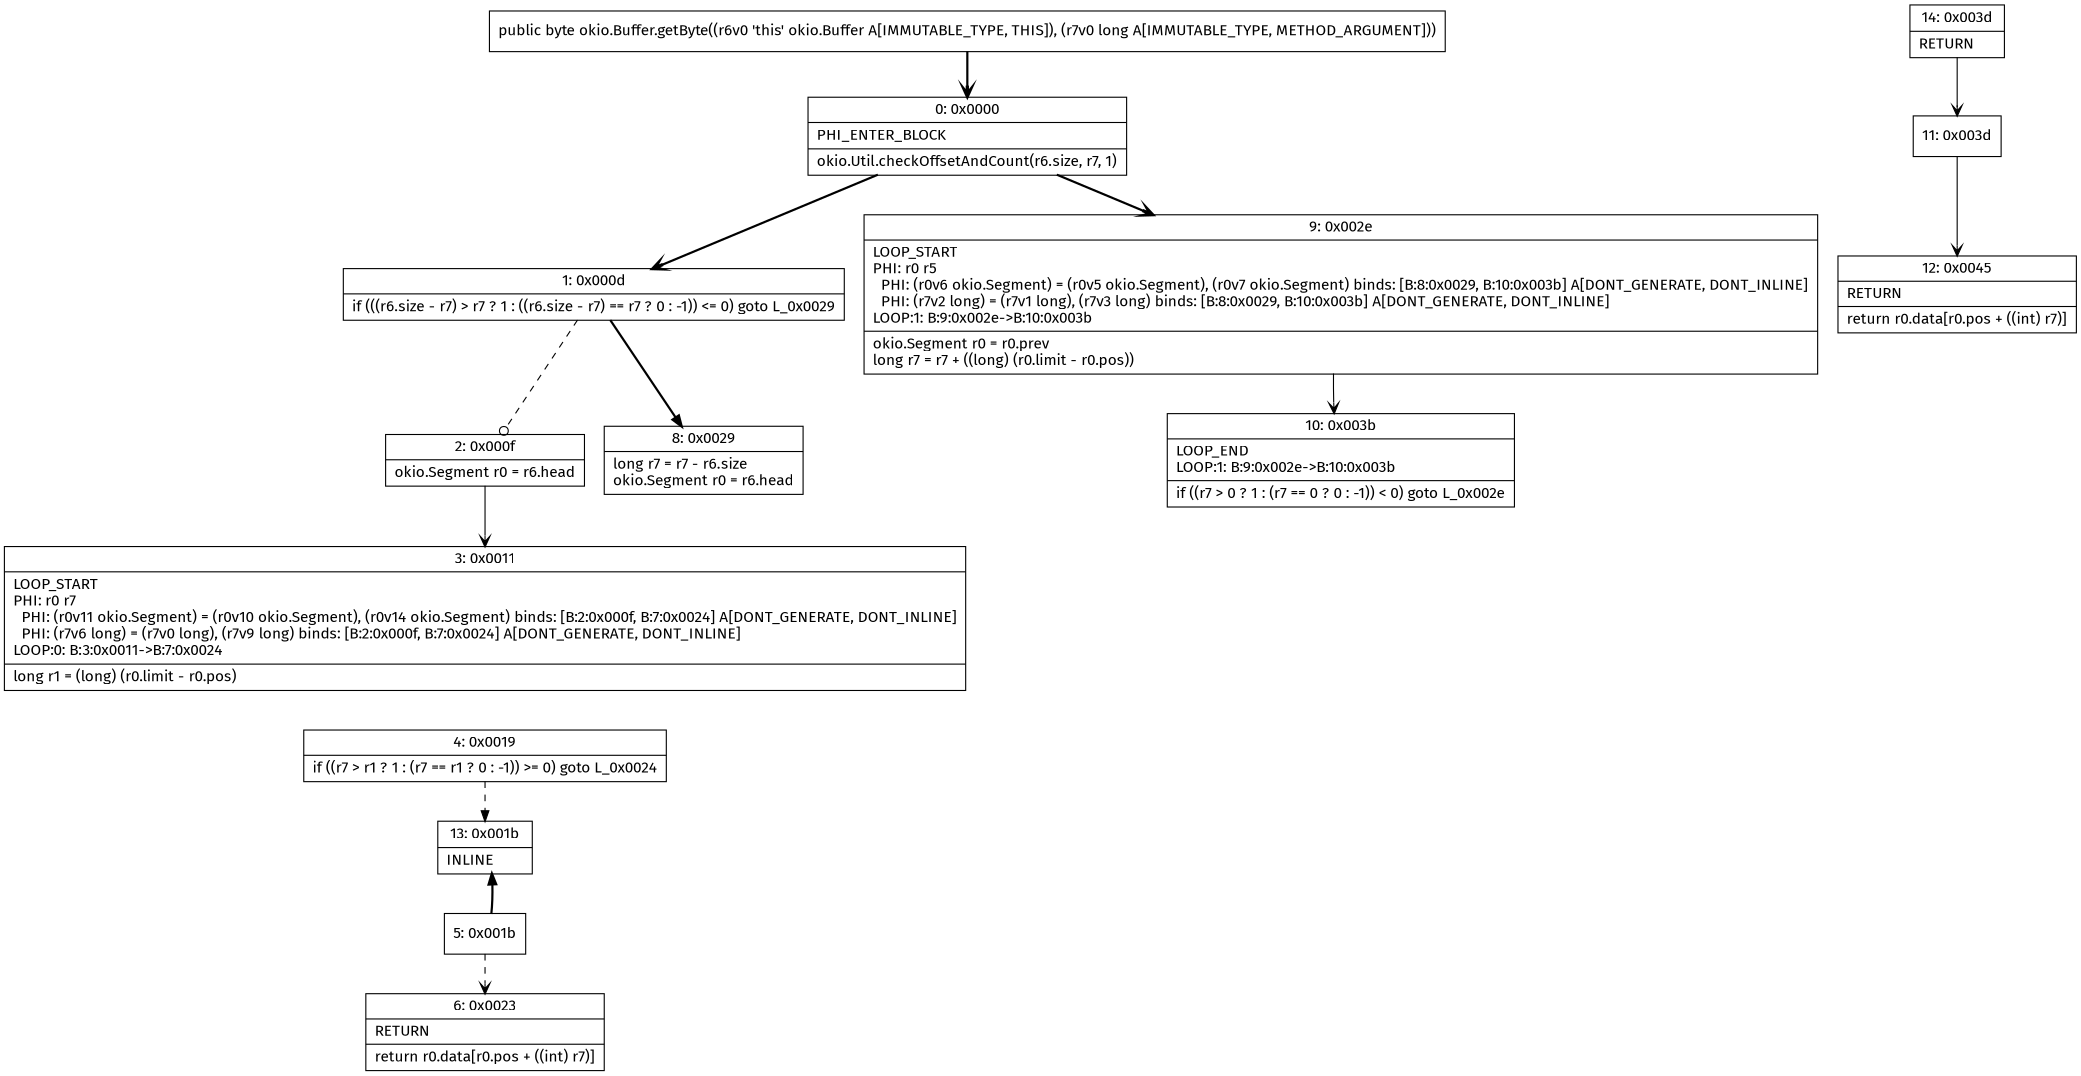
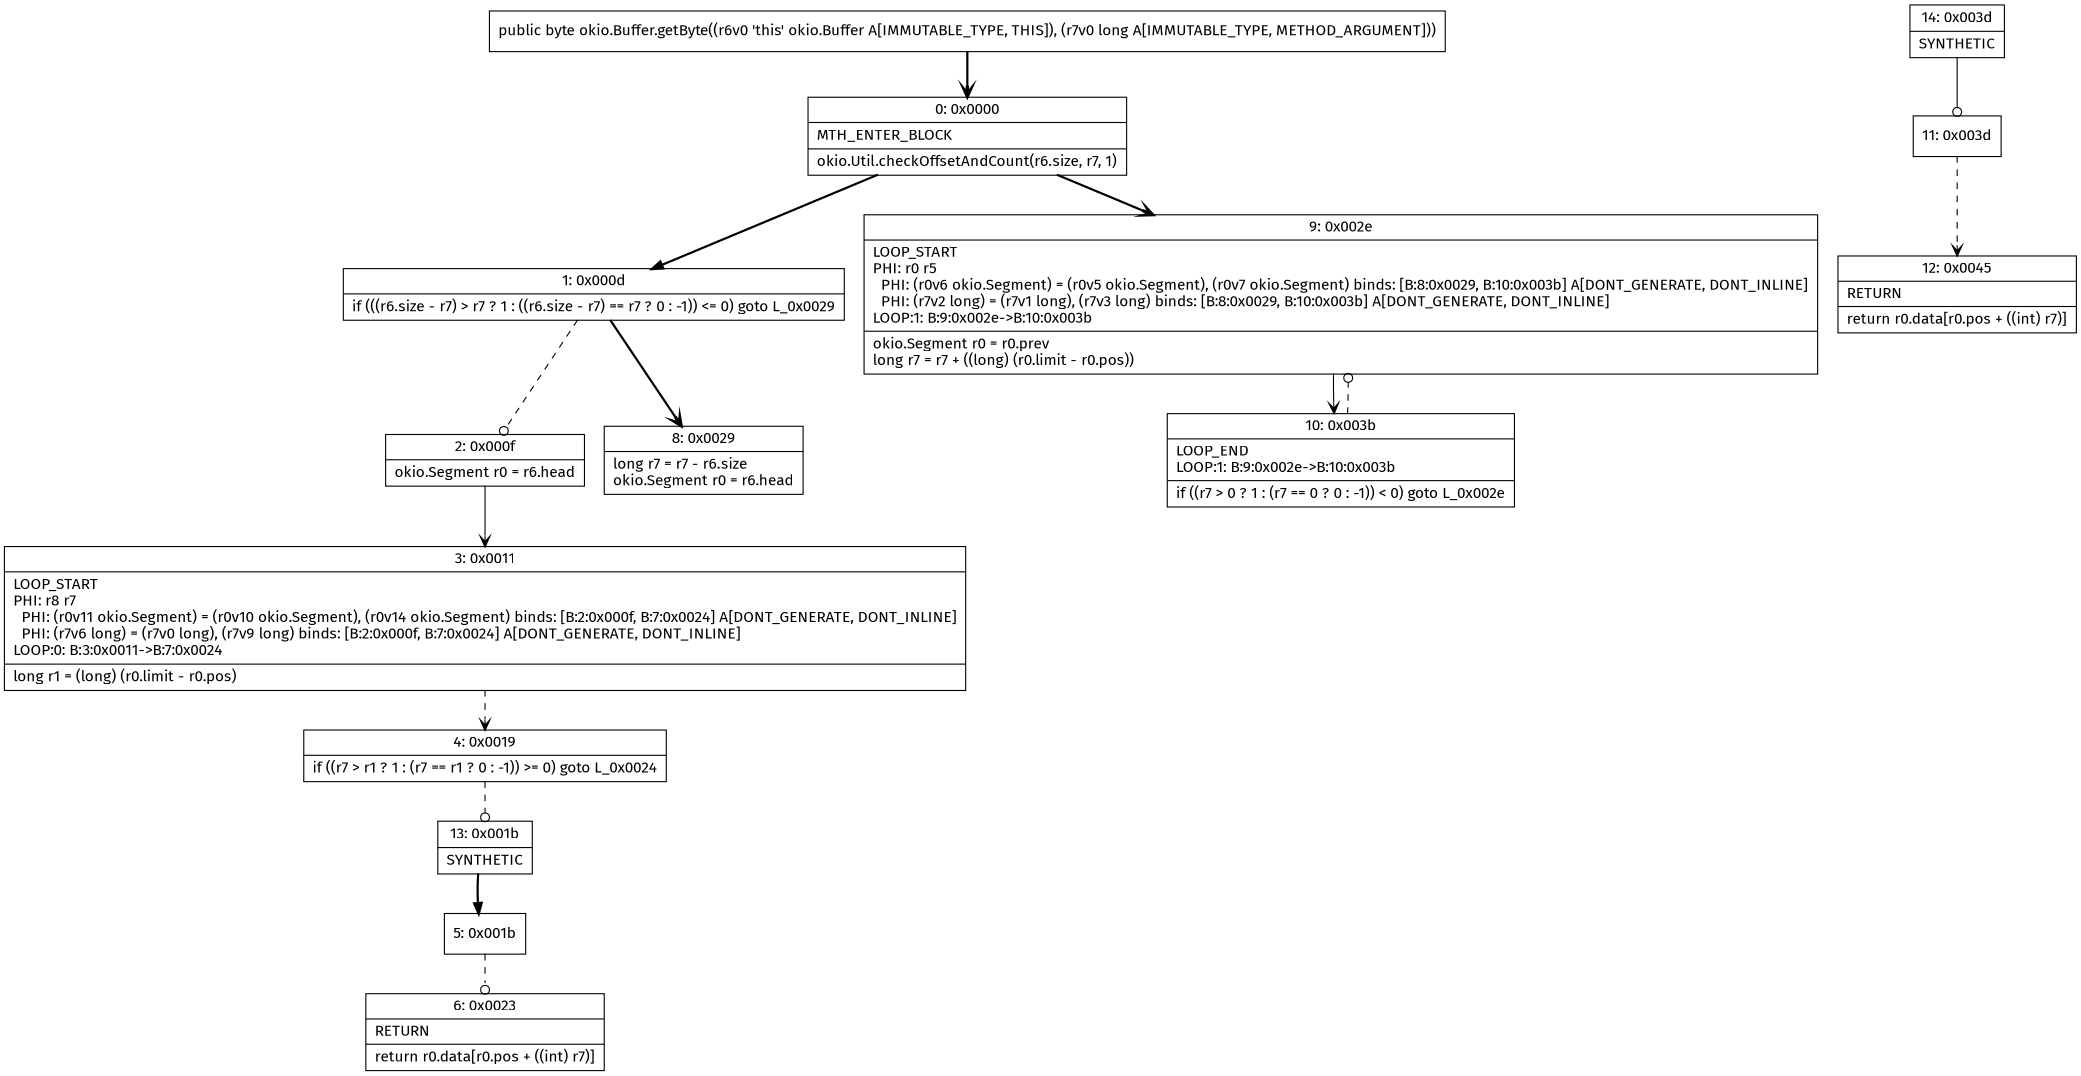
node "14: 0x003d": text "RETURN" -> "SYNTHETIC"
edge "14: 0x003d" -> "11: 0x003d": arrowhead vee -> odot
node "0: 0x0000": text "PHI_ENTER_BLOCK" -> "MTH_ENTER_BLOCK"
edge "11: 0x003d" -> "12: 0x0045": style solid -> dashed
edge "0: 0x0000" -> "1: 0x000d": arrowhead vee -> normal
edge "1: 0x000d" -> "8: 0x0029": arrowhead normal -> vee
edge "10: 0x003b" -> "9: 0x002e": added
node "3: 0x0011": text "PHI: r0 r7" -> "PHI: r8 r7"
edge "3: 0x0011" -> "4: 0x0019": added
edge "4: 0x0019" -> "13: 0x001b": arrowhead normal -> odot
node "13: 0x001b": text "INLINE" -> "SYNTHETIC"
edge "5: 0x001b" -> "13: 0x001b": reversed
edge "5: 0x001b" -> "6: 0x0023": arrowhead vee -> odot
